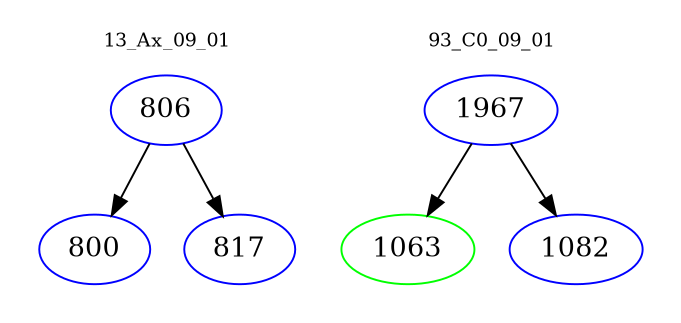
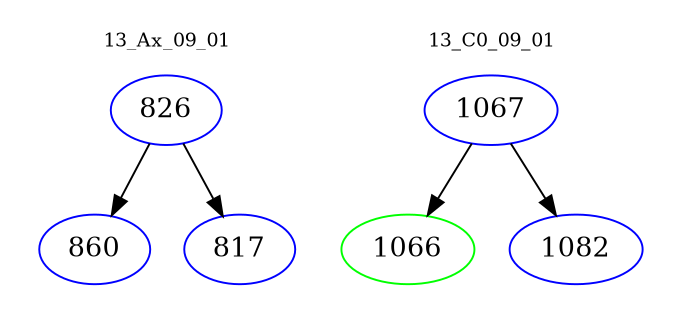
cluster "93_C0_09_01": label "93_C0_09_01" -> "13_C0_09_01"
node "806": label "806" -> "826"
node "1967": label "1967" -> "1067"
node "800": label "800" -> "860"
node "1063": label "1063" -> "1066"
